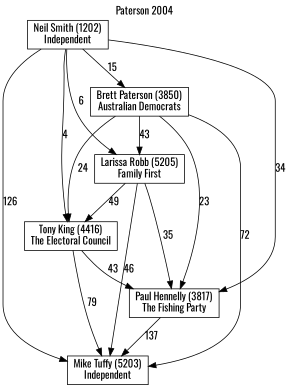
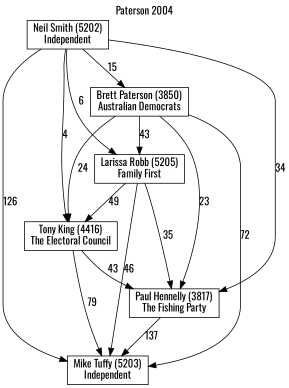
node "Neil Smith (1202) Independent": label "Neil Smith (1202) Independent" -> "Neil Smith (5202) Independent"
